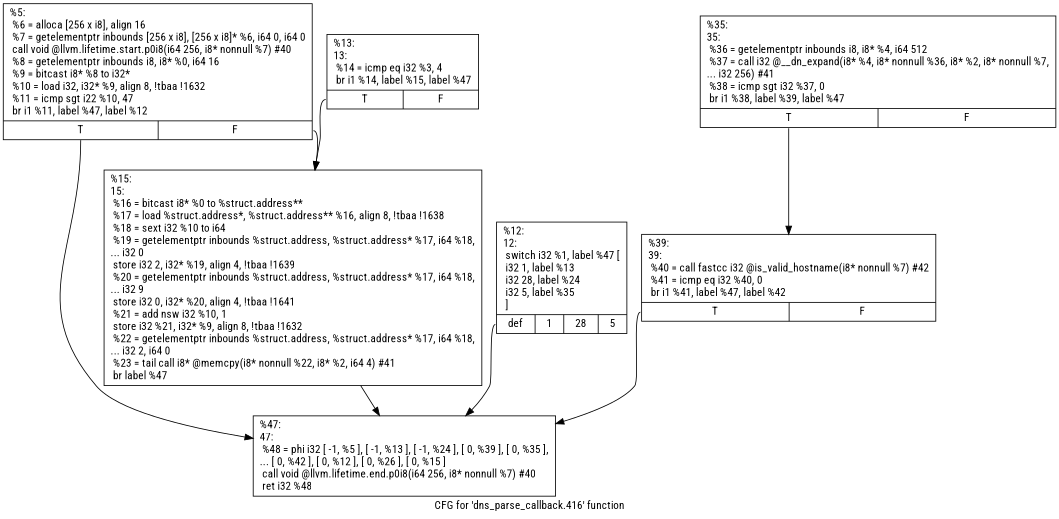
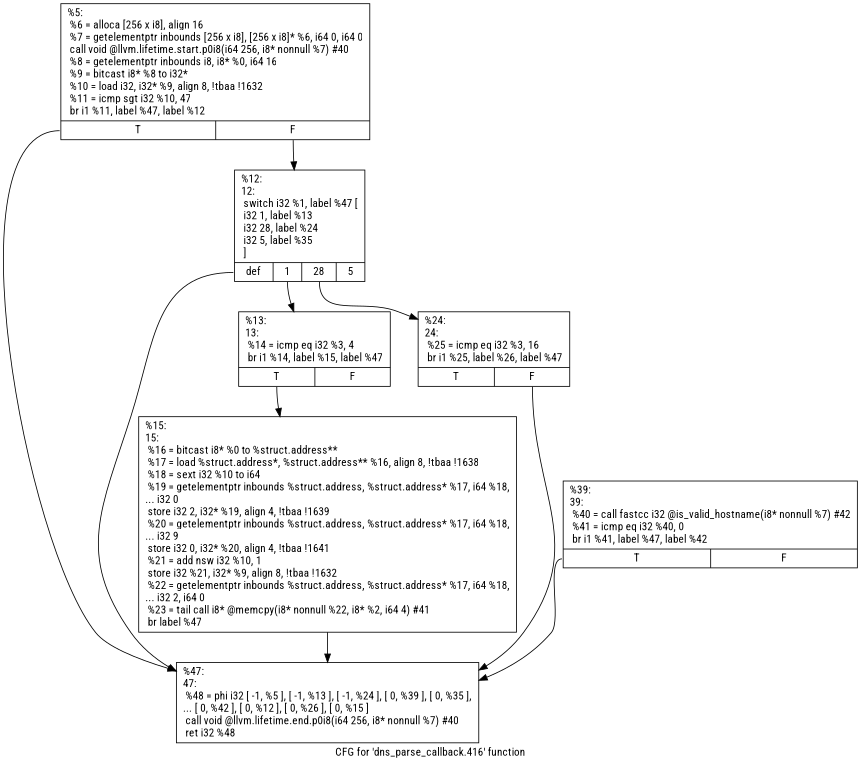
node "%35:": removed
node "%5:": text "%11 = icmp sgt i22 %10, 47" -> "%11 = icmp sgt i32 %10, 47"
edge "%5:" -> "%15:": now "%5:" -> "%12:"
edge "%12:" -> "%13:": added
node "%24:": added
